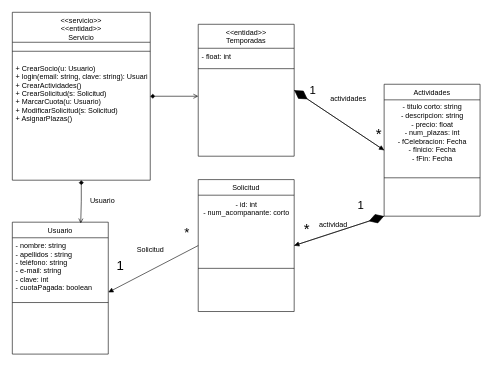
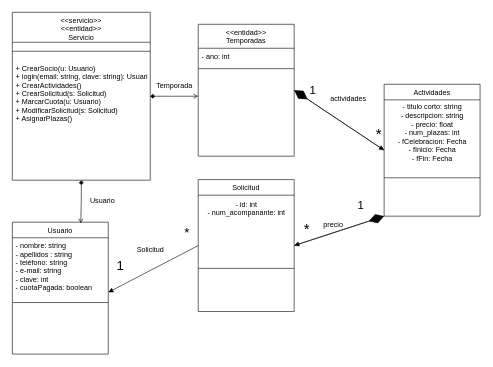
node "- float: int": label "- float: int" -> "- ano: int"
node "Temporada": added
node "- id: int - num_acompanante: corto": label "- id: int - num_acompanante: corto" -> "- id: int - num_acompanante: int"
node "actividad": label "actividad" -> "precio"
